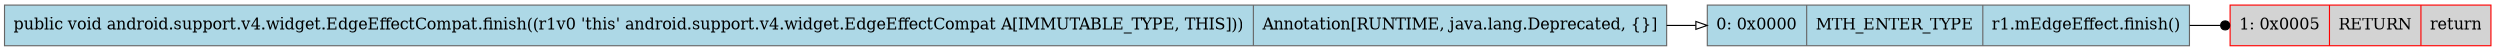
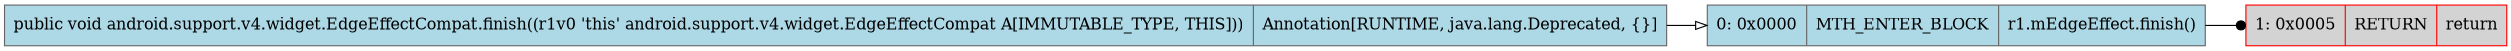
node "0: 0x0000": text "MTH_ENTER_TYPE" -> "MTH_ENTER_BLOCK"
